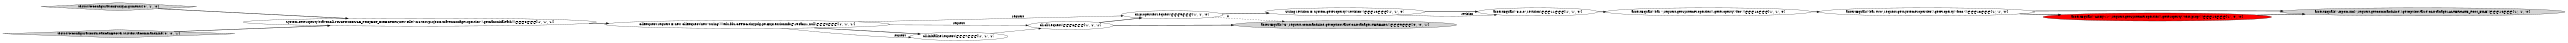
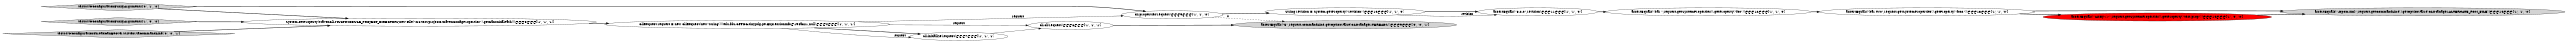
edge "cli.cli(request)@@@8@@@['1', '1', '1']" -> "cli.properties(request)@@@9@@@['1', '1', '0']": now "testMVNConfigurationFunkyArguments['0', '1', '0']" -> "cli.properties(request)@@@9@@@['1', '1', '0']"
node "testMVNConfigurationFunkyArguments['1', '0', '0']": added
